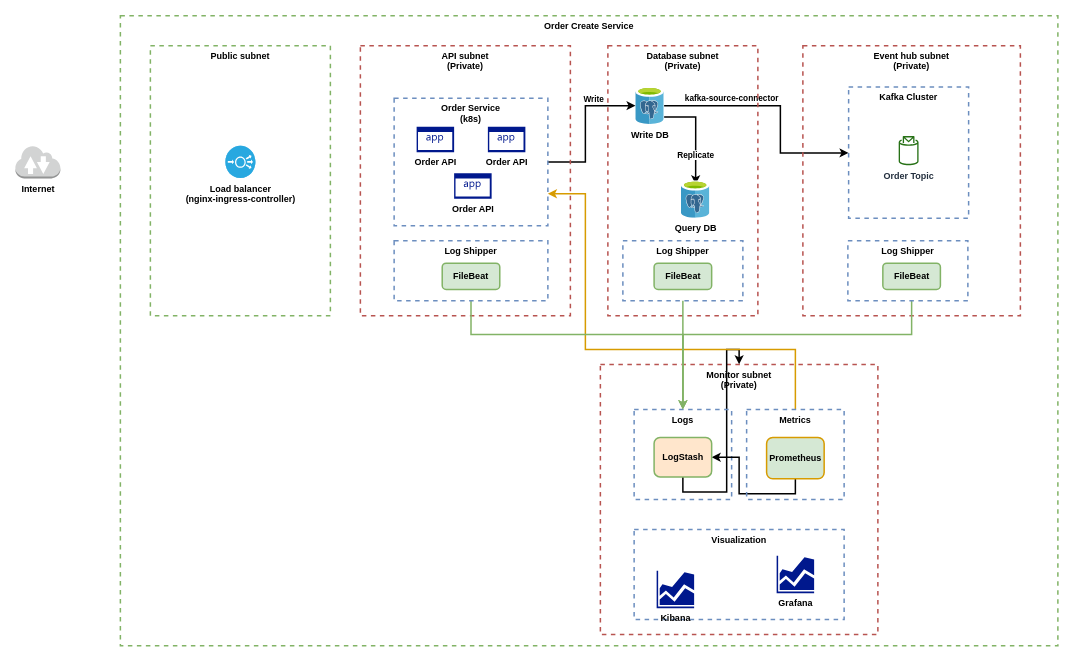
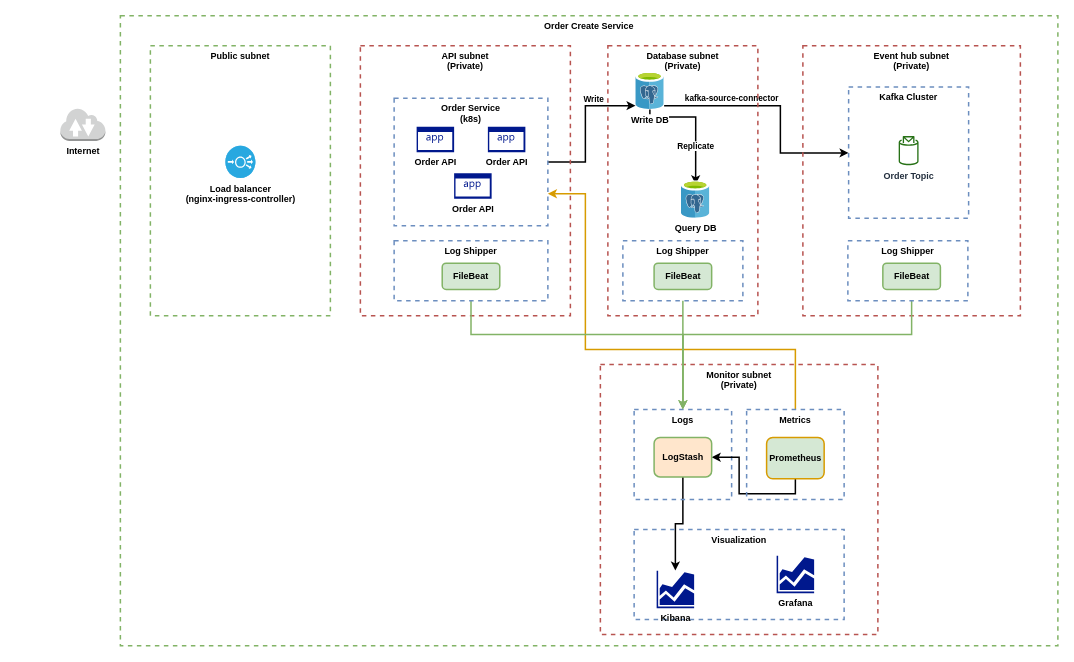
node "Write DB": moved (650, 105) -> (650, 90)
node "Internet": moved (38, 162) -> (83, 124)
edge "LogStash" -> "Monitor subnet (Private)": now "LogStash" -> "Kibana"
